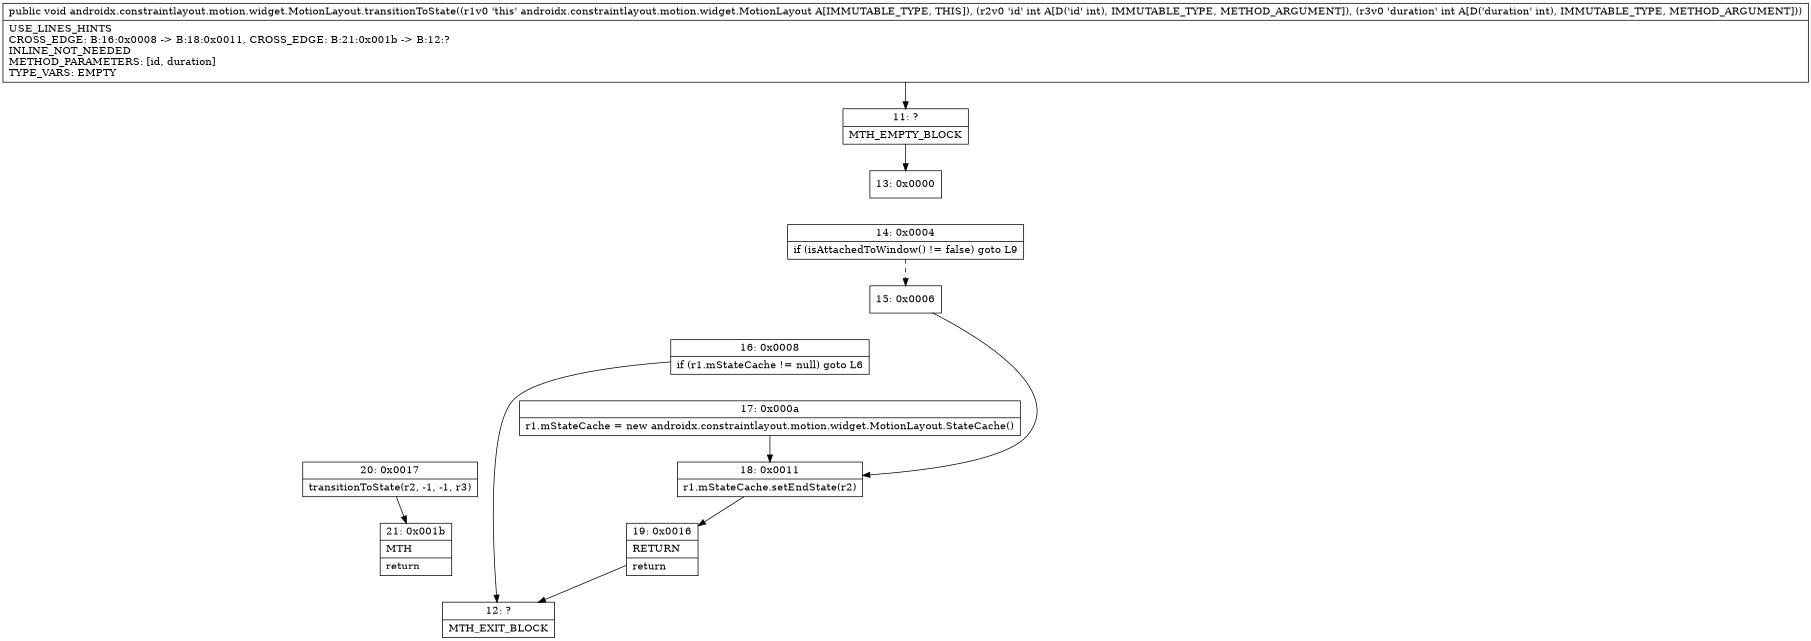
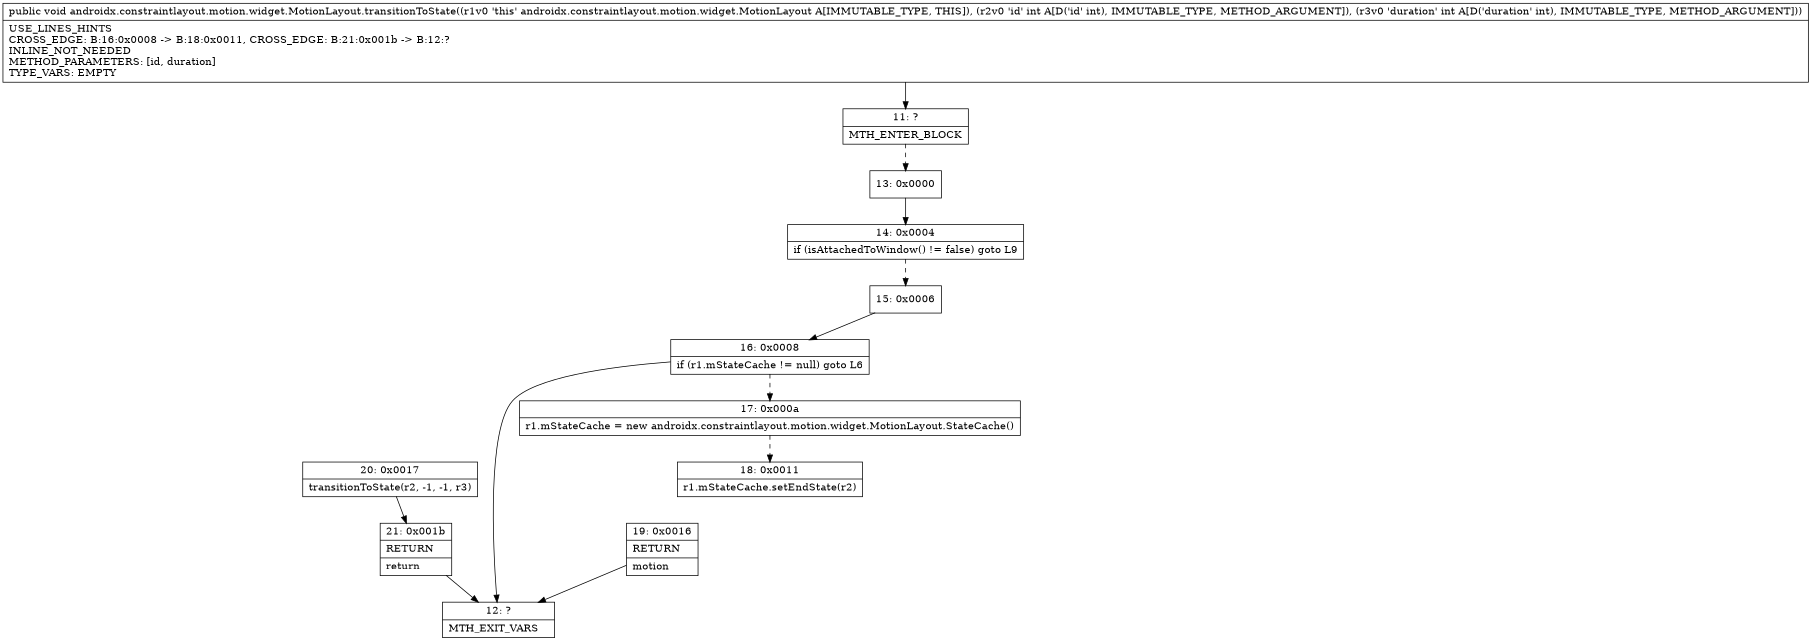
node "11: ?": text "MTH_EMPTY_BLOCK" -> "MTH_ENTER_BLOCK"
edge "11: ?" -> "13: 0x0000": style solid -> dashed
edge "13: 0x0000" -> "14: 0x0004": added
edge "16: 0x0008" -> "17: 0x000a": added
edge "15: 0x0006" -> "18: 0x0011": now "15: 0x0006" -> "16: 0x0008"
edge "17: 0x000a" -> "18: 0x0011": style solid -> dashed
edge "18: 0x0011" -> "19: 0x0016": removed
node "21: 0x001b": text "MTH" -> "RETURN"
node "19: 0x0016": text "return" -> "motion"
edge "21: 0x001b" -> "12: ?": added
node "12: ?": text "MTH_EXIT_BLOCK" -> "MTH_EXIT_VARS"
